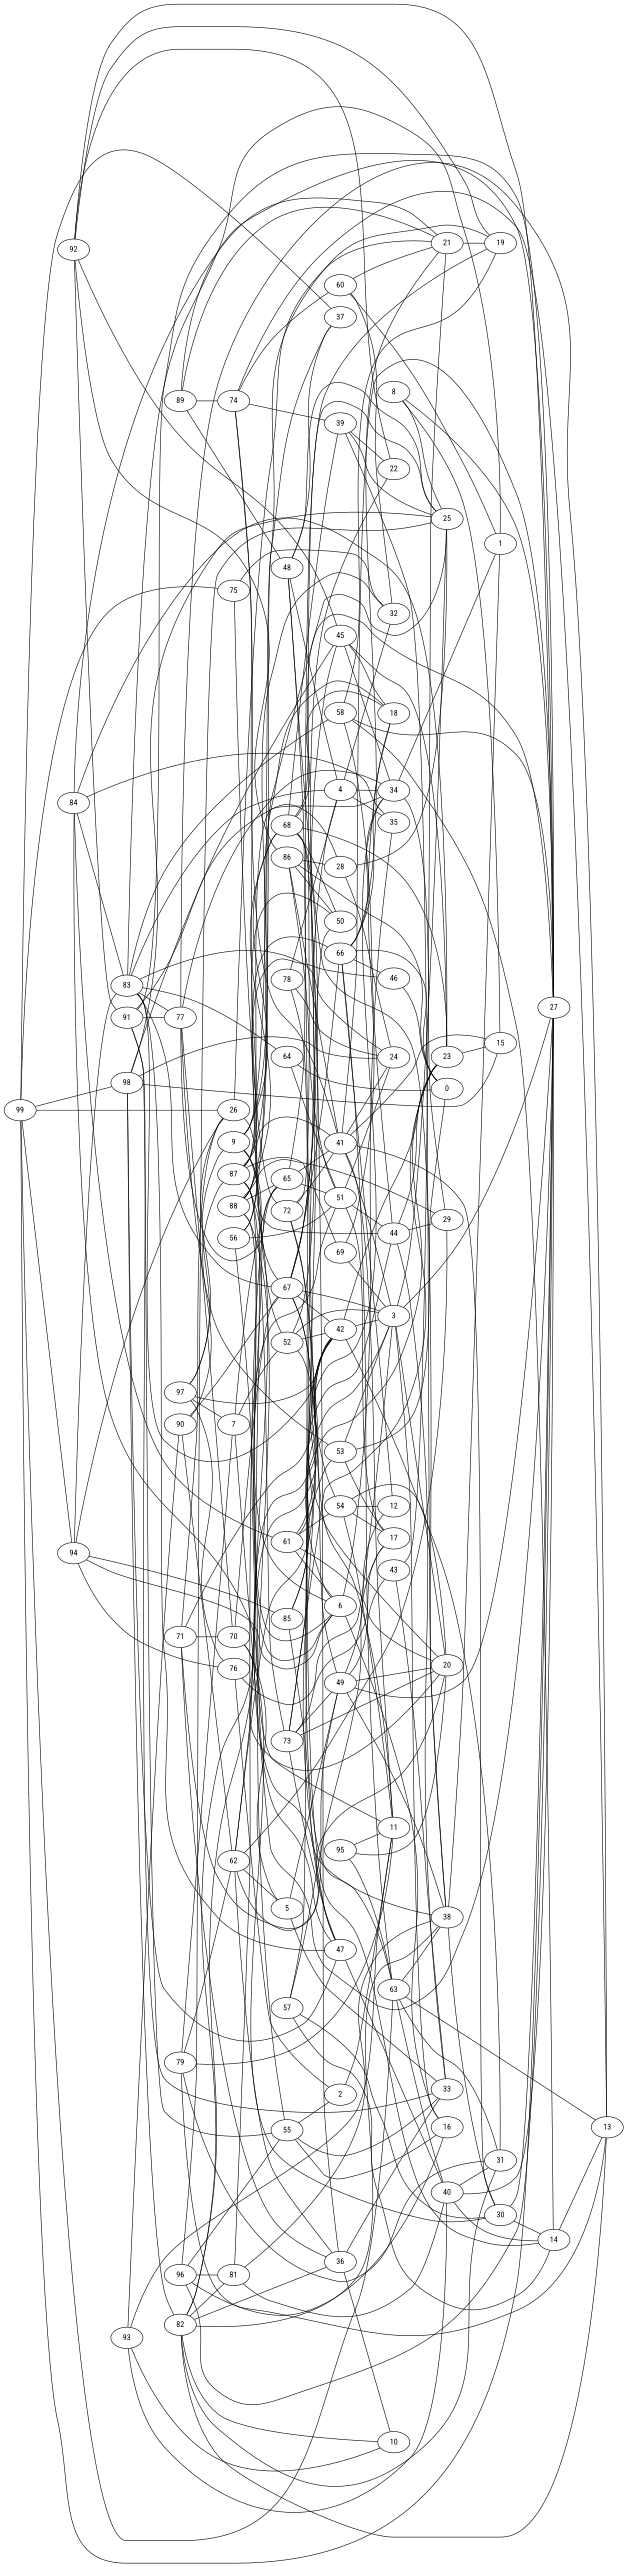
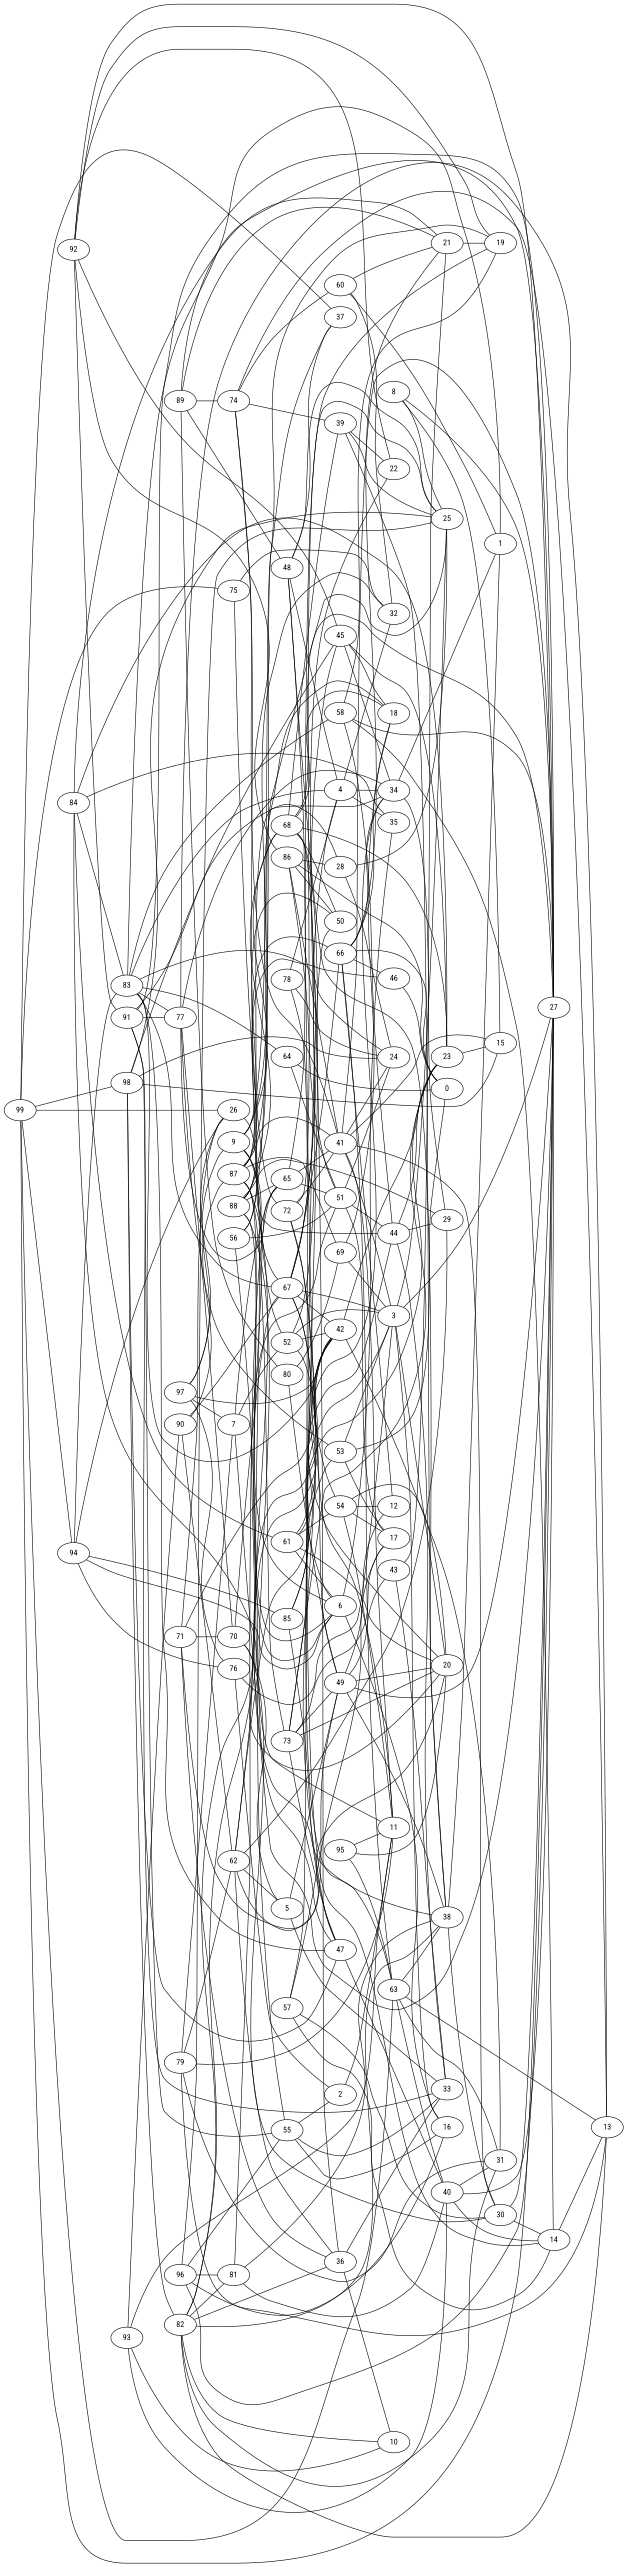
edge "21" -- "26": removed
edge "3" -- "42": removed
node "80": added
